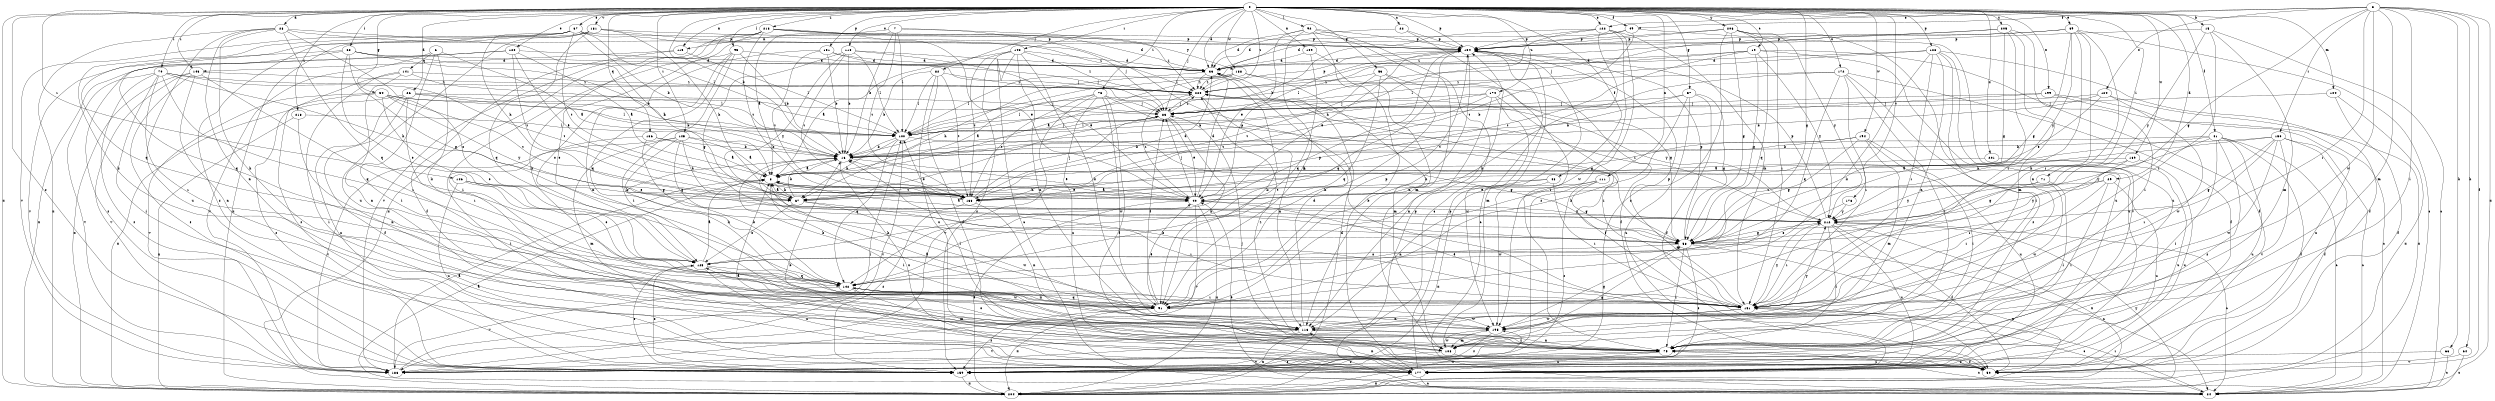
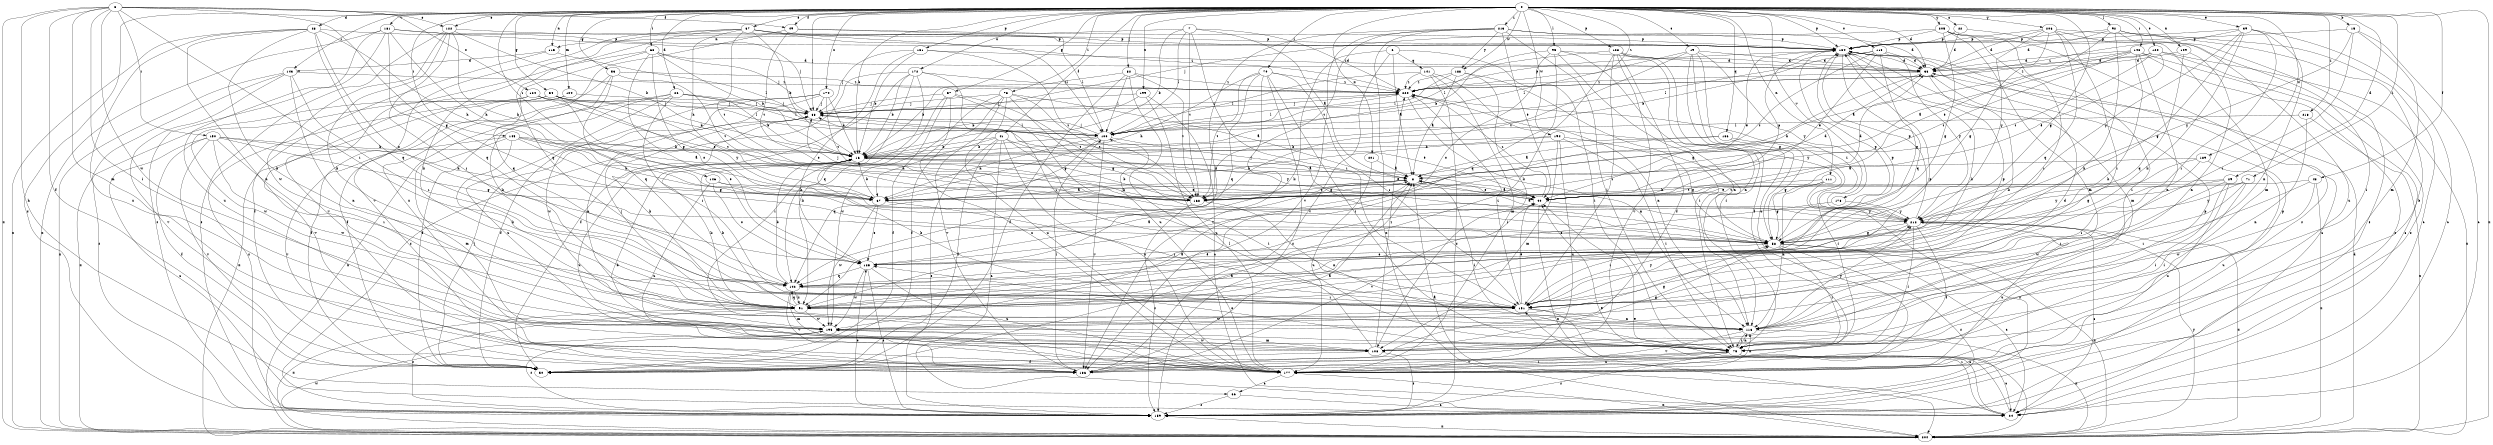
edge "91" -> "83": label "f" -> "j"
node "64": removed
edge "205" -> "159": added, label "s"
edge "177" -> "24": now "177" -> "66"
